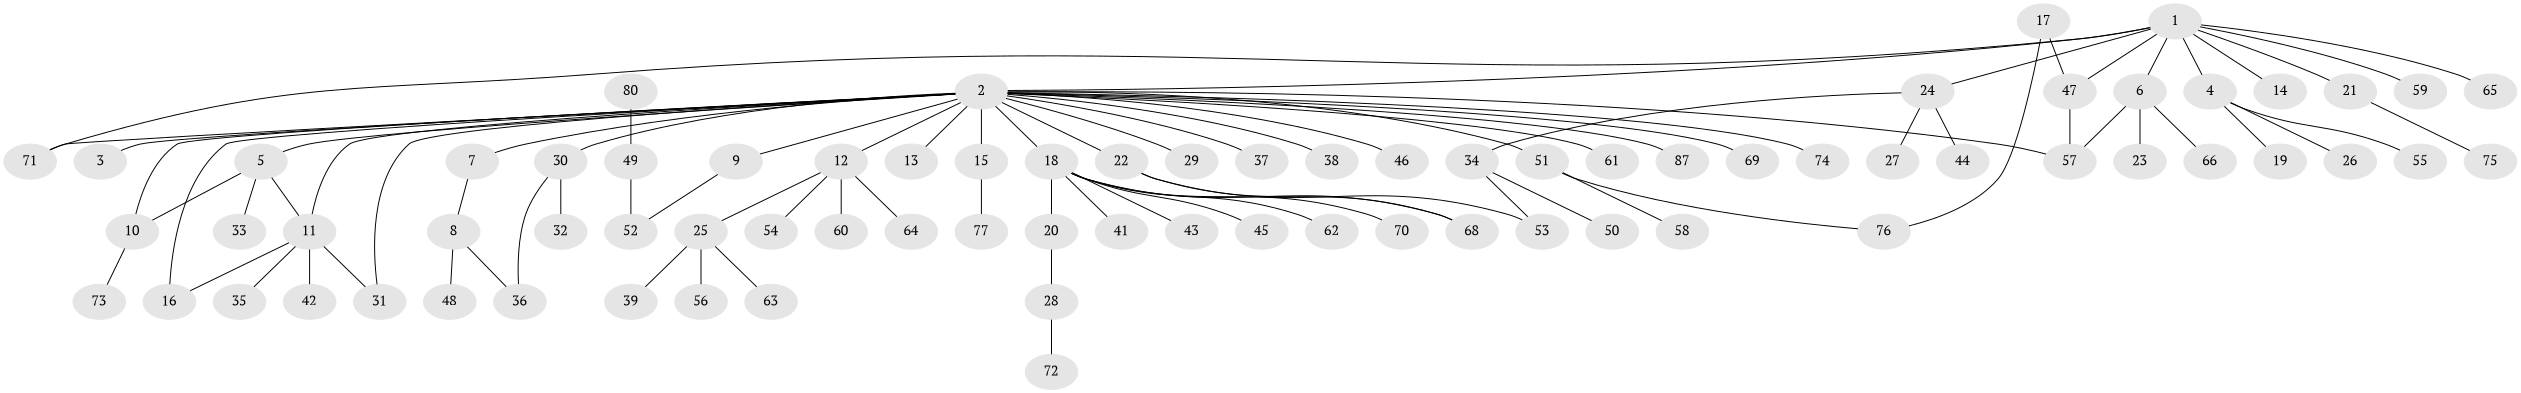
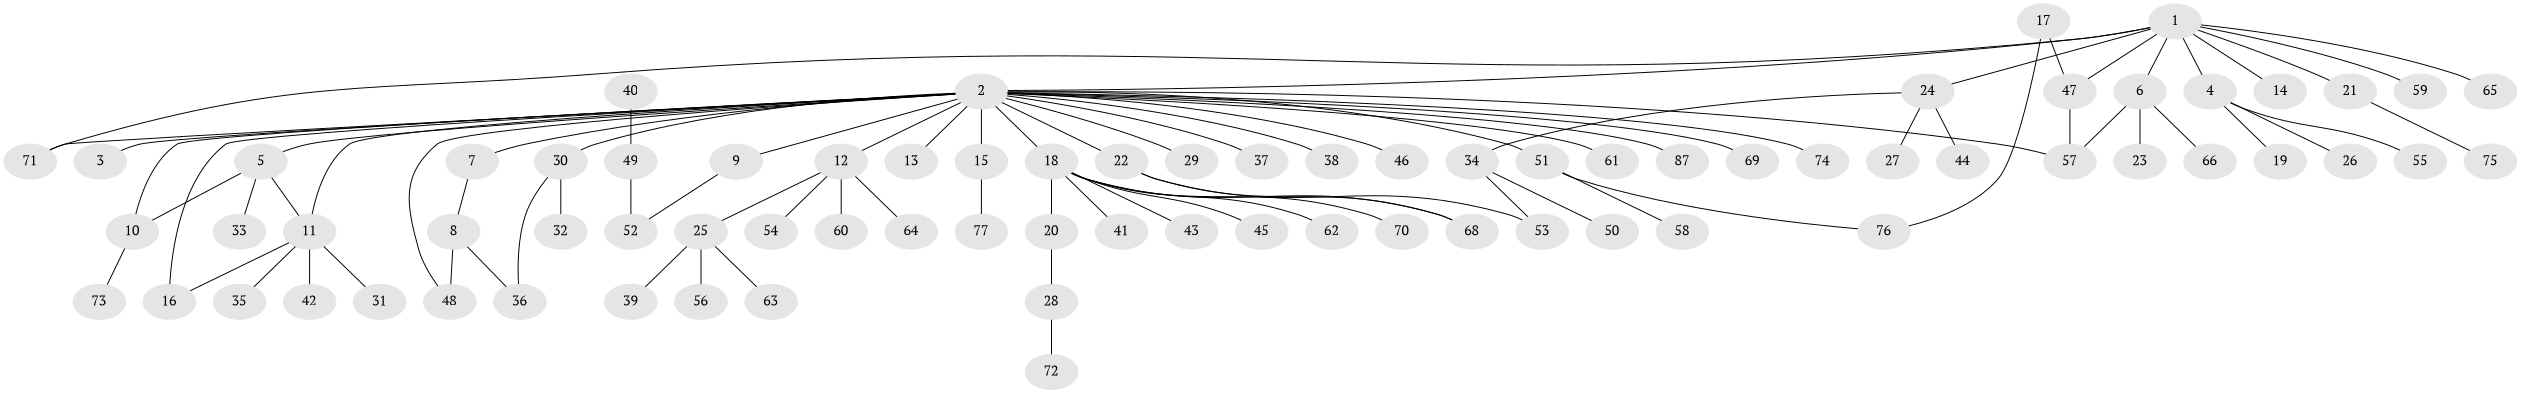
node "80": label "80" -> "40"
edge "2" -- "31": now "2" -- "48"
